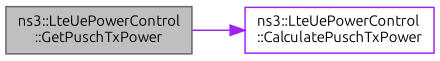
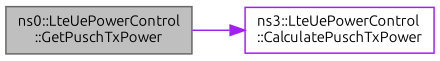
node "ns3::LteUePowerControl ::GetPuschTxPower": label "ns3::LteUePowerControl ::GetPuschTxPower" -> "ns0::LteUePowerControl ::GetPuschTxPower"
